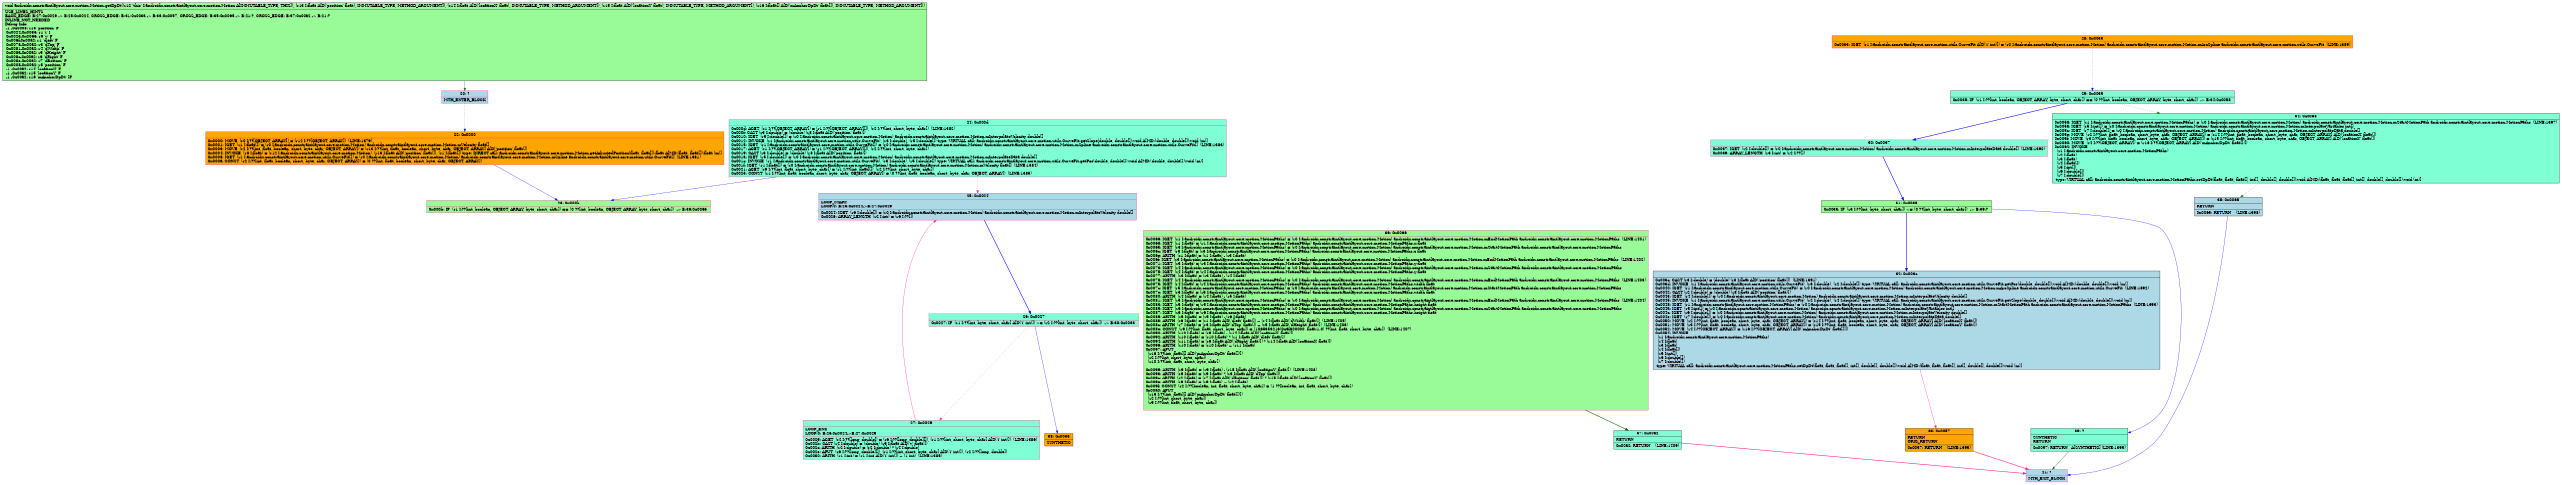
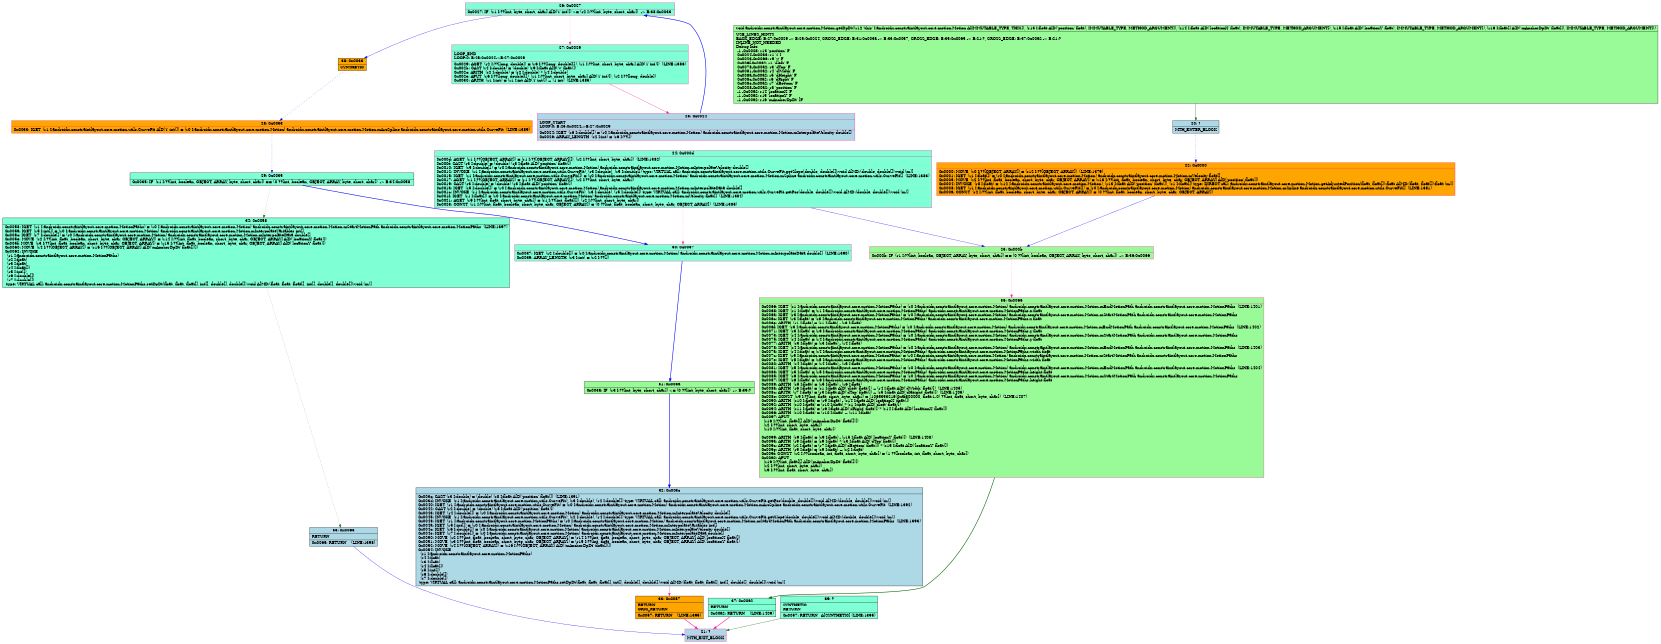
edge "38: 0x0033" -> "28: 0x0033": added
node "20: ?": color deeppink -> black
edge "24: 0x000d" -> "25: 0x0024": now "24: 0x000d" -> "30: 0x0037"
edge "31: 0x003a" -> "39: ?": removed
edge "23: 0x000b" -> "36: 0x0066": added
